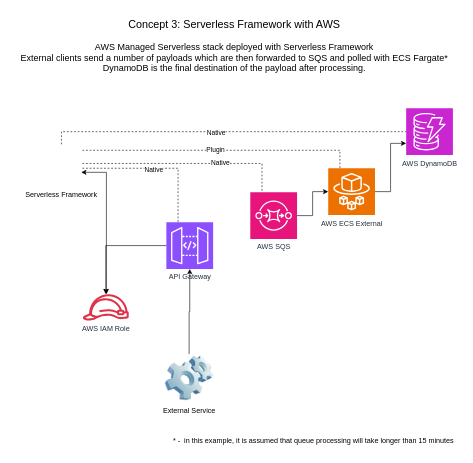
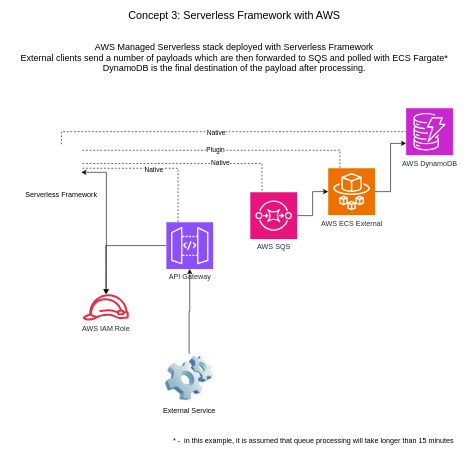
node "Concept 3: Serverless Framework with AWS": moved (234, 24) -> (234, 15)
